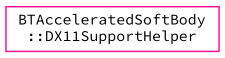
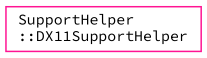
node "BTAcceleratedSoftBody ::DX11SupportHelper": label "BTAcceleratedSoftBody ::DX11SupportHelper" -> "SupportHelper ::DX11SupportHelper"
